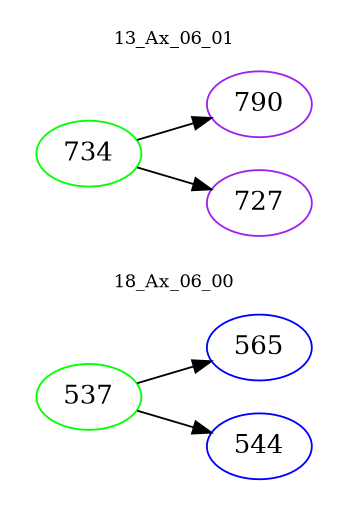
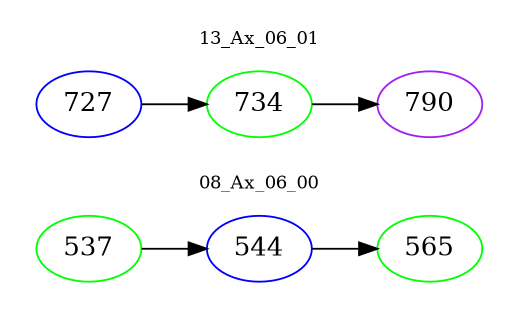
edge "734" -> "727": reversed
node "727": color purple -> blue
cluster "18_Ax_06_00": label "18_Ax_06_00" -> "08_Ax_06_00"
node "565": color blue -> green
edge "537" -> "565": now "544" -> "565"
